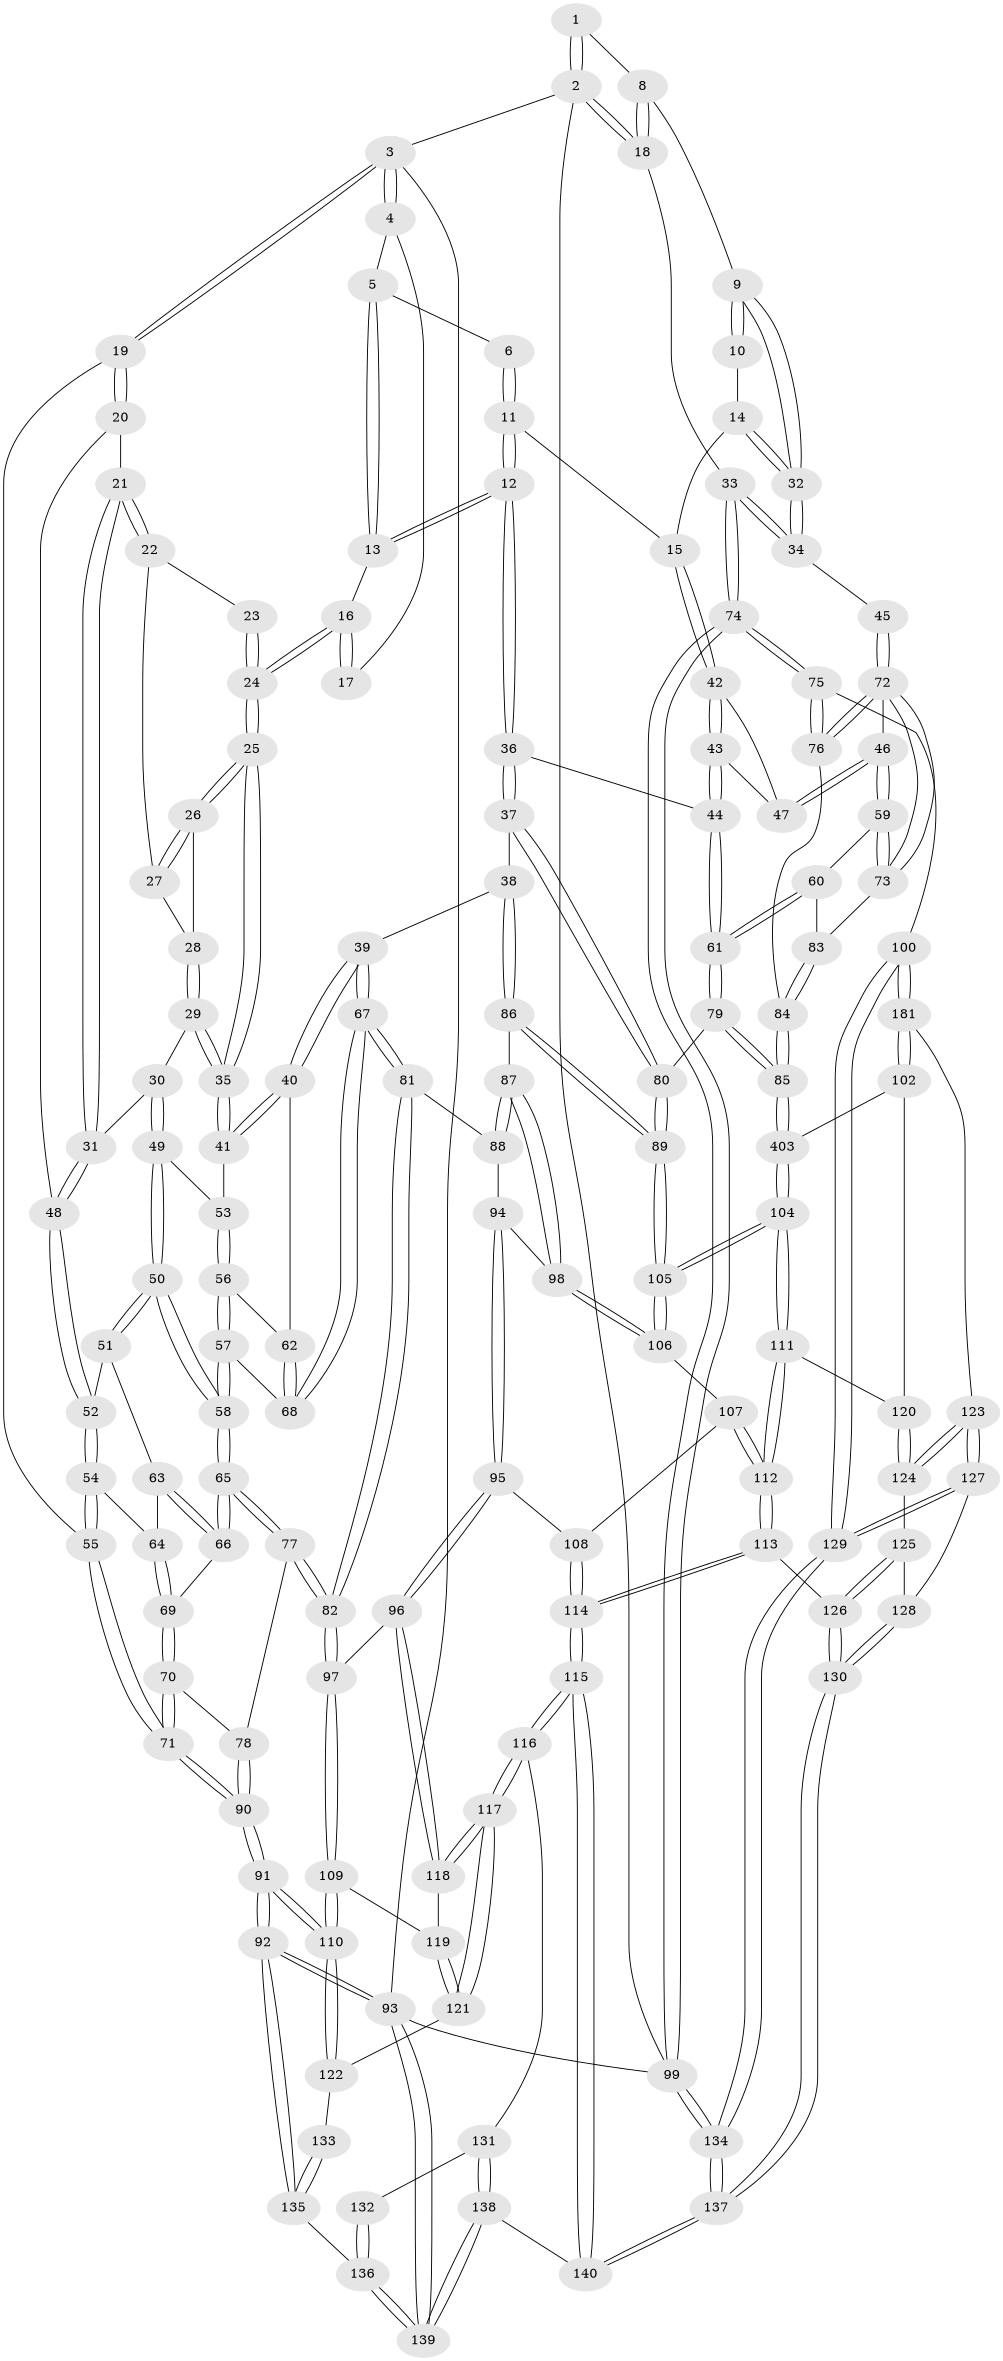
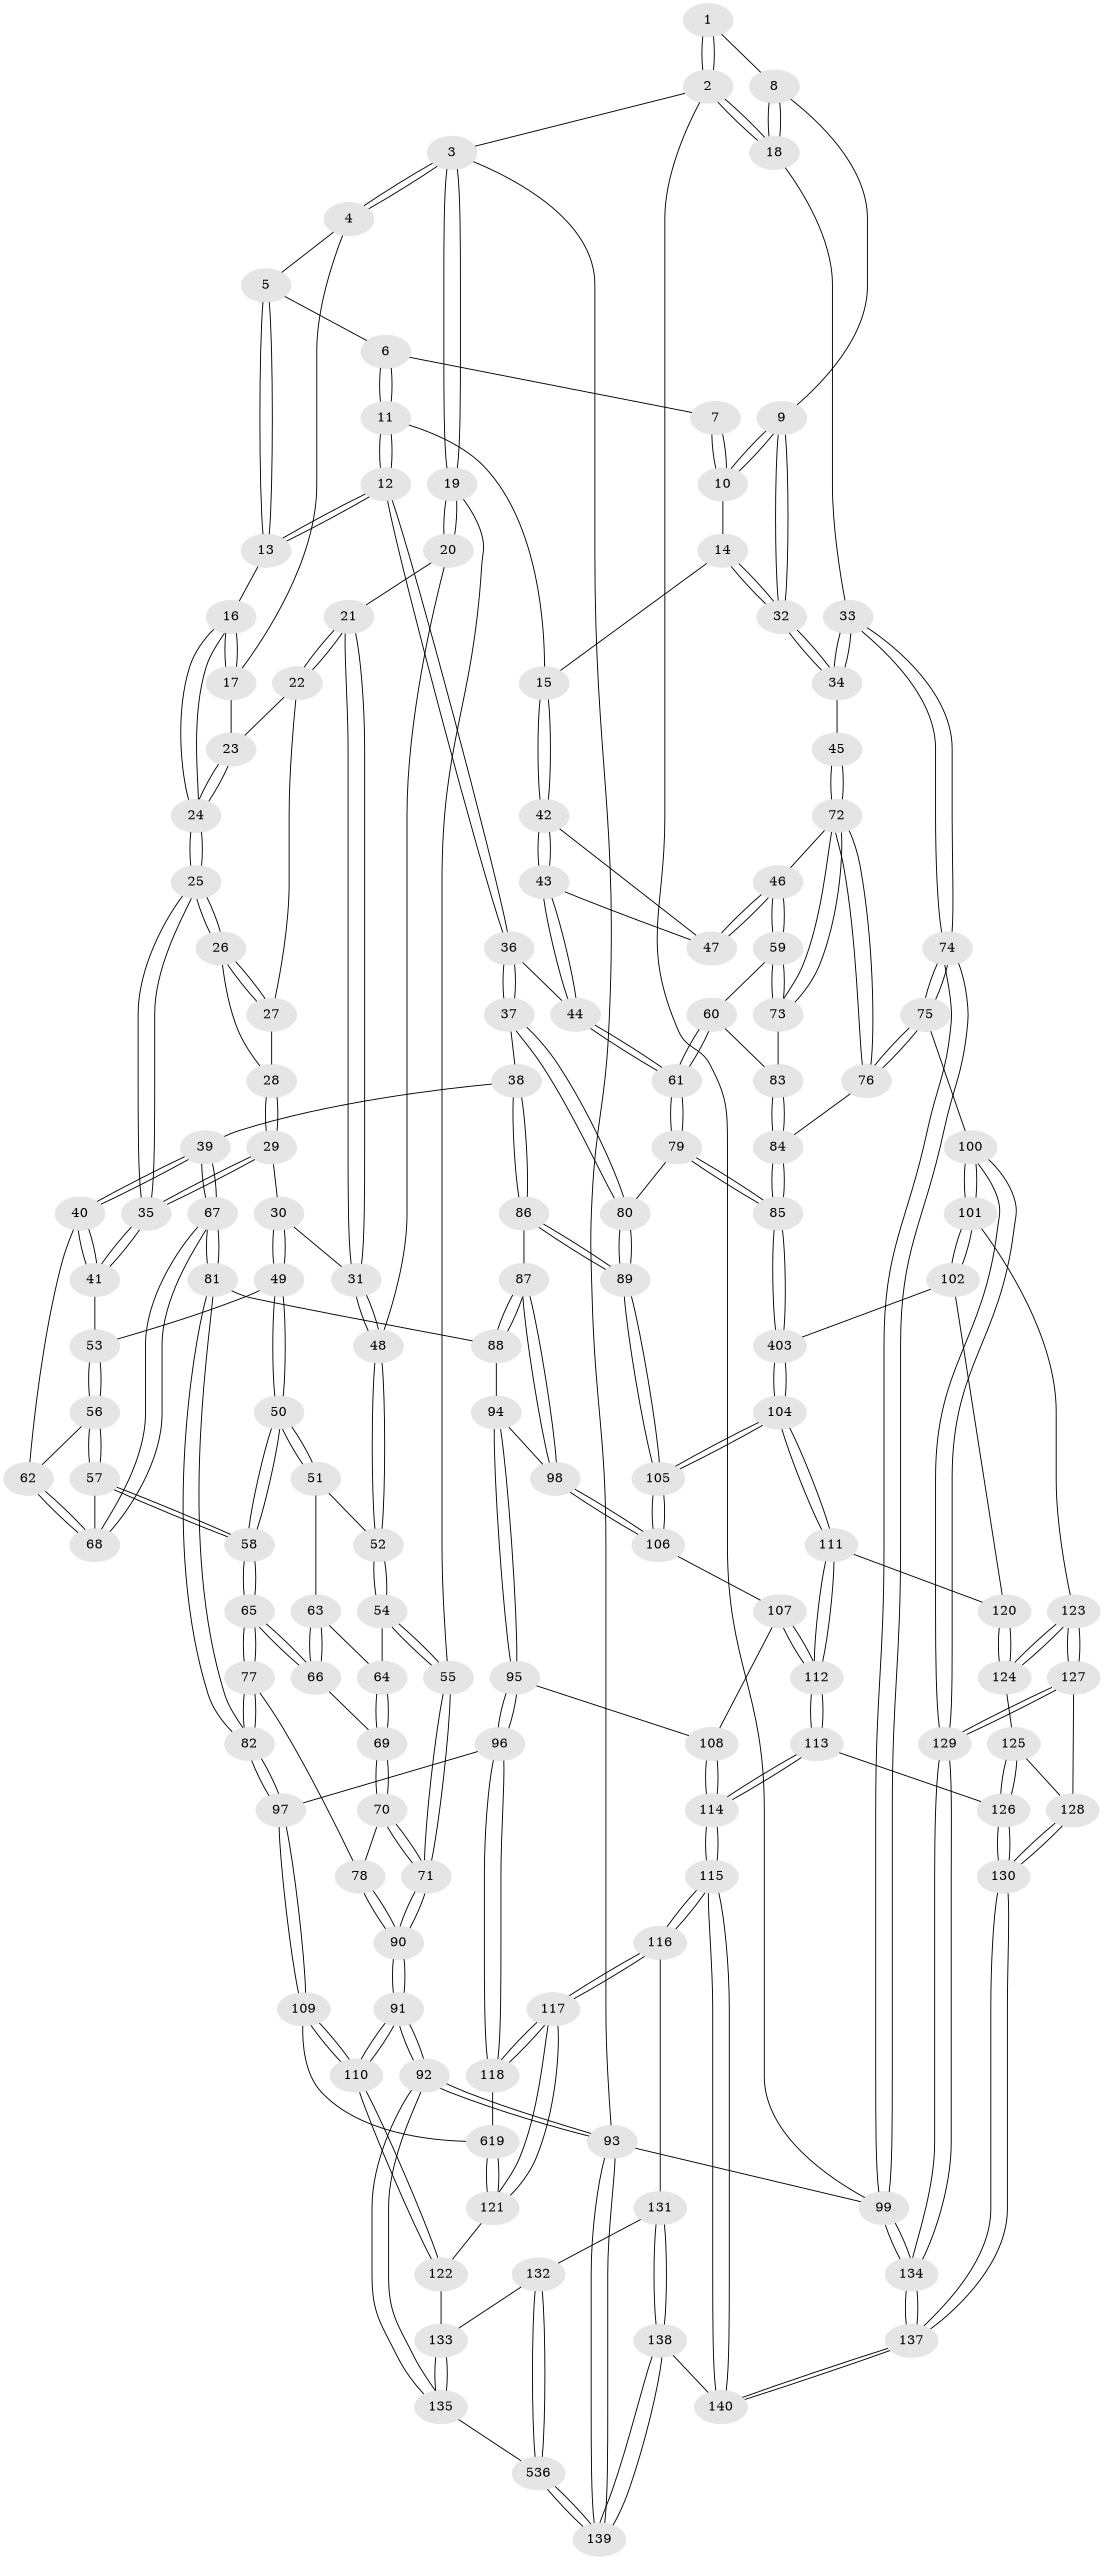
node "7": added
edge "17" -- "23": added
node "181": label "181" -> "101"
node "119": label "119" -> "619"
node "136": label "136" -> "536"
edge "132" -- "133": added
